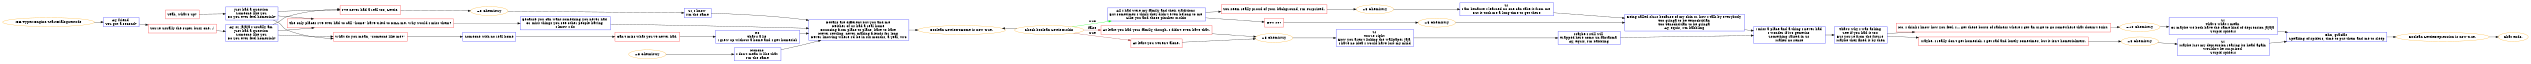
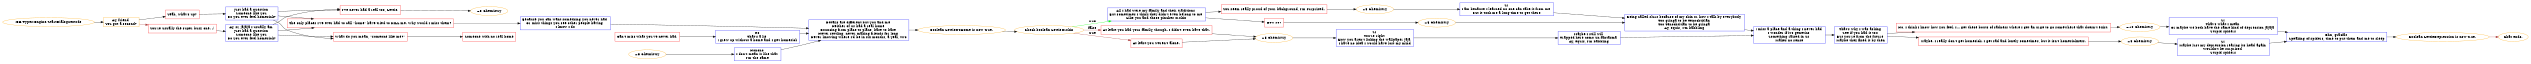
node "Sí, I know I'm the same": removed
edge "Ay, friend You got a second?" -> "Yeah, what's up?": added
node "Ay, friend You got a second?": color blue -> orange
edge "Ay, friend You got a second?" -> "You're usually the super busy one. :)": color black -> brown
edge "Check boolean LettieOrokin" -> "Boolean LettieNoHome is now true.": reversed
node "Someone with no real home": color blue -> red
edge "Someone with no real home" -> "Can't miss what you've never had.": removed
edge "Boolean LettieDepression is now true." -> "Chat ends.": color black -> brown
